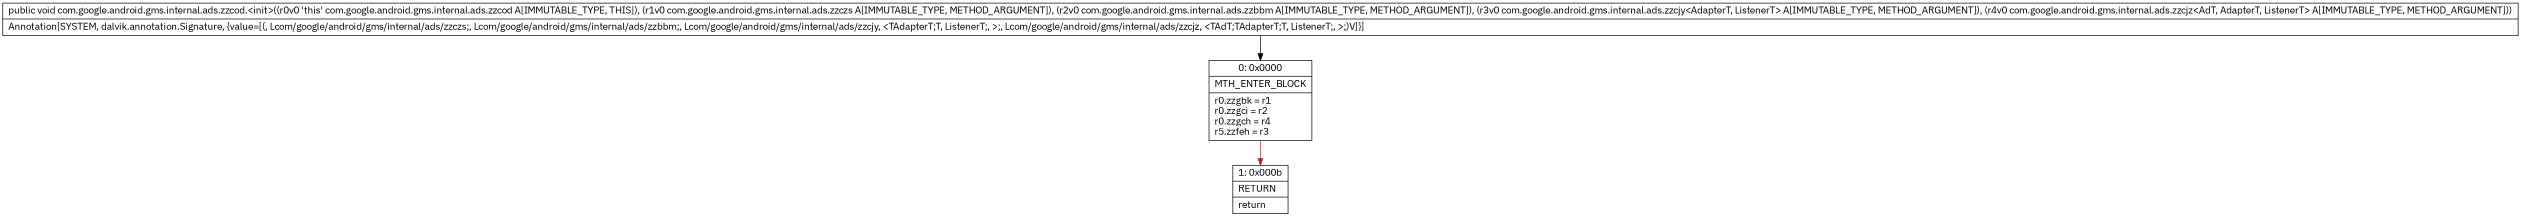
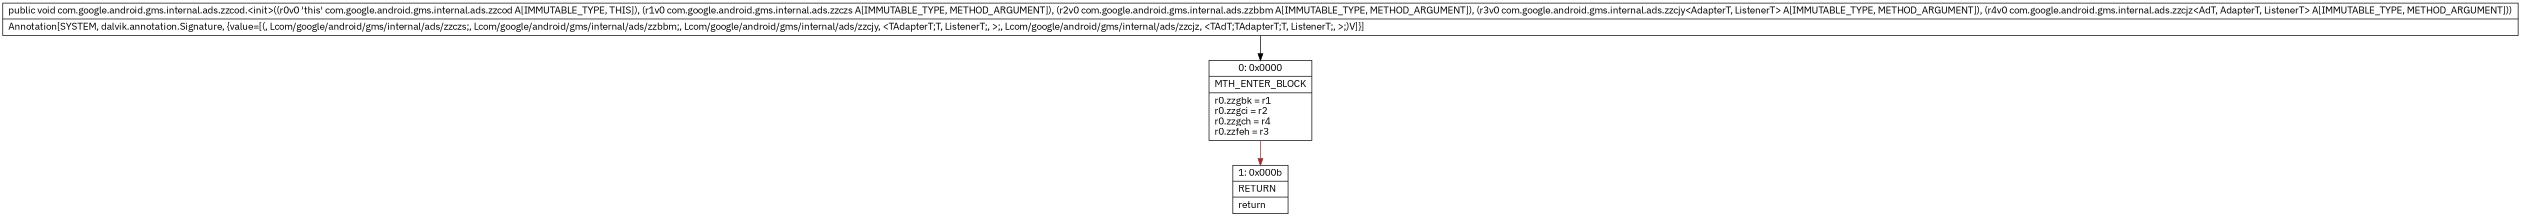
node "0: 0x0000": text "r5.zzfeh = r3" -> "r0.zzfeh = r3"
